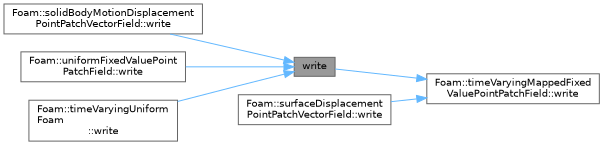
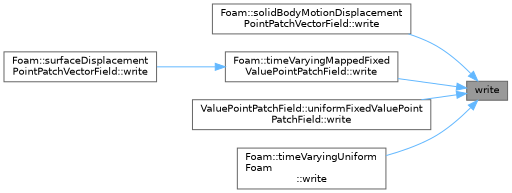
node "Foam::uniformFixedValuePoint PatchField::write": label "Foam::uniformFixedValuePoint PatchField::write" -> "ValuePointPatchField::uniformFixedValuePoint PatchField::write"
edge "write" -> "Foam::timeVaryingMappedFixed ValuePointPatchField::write": reversed
